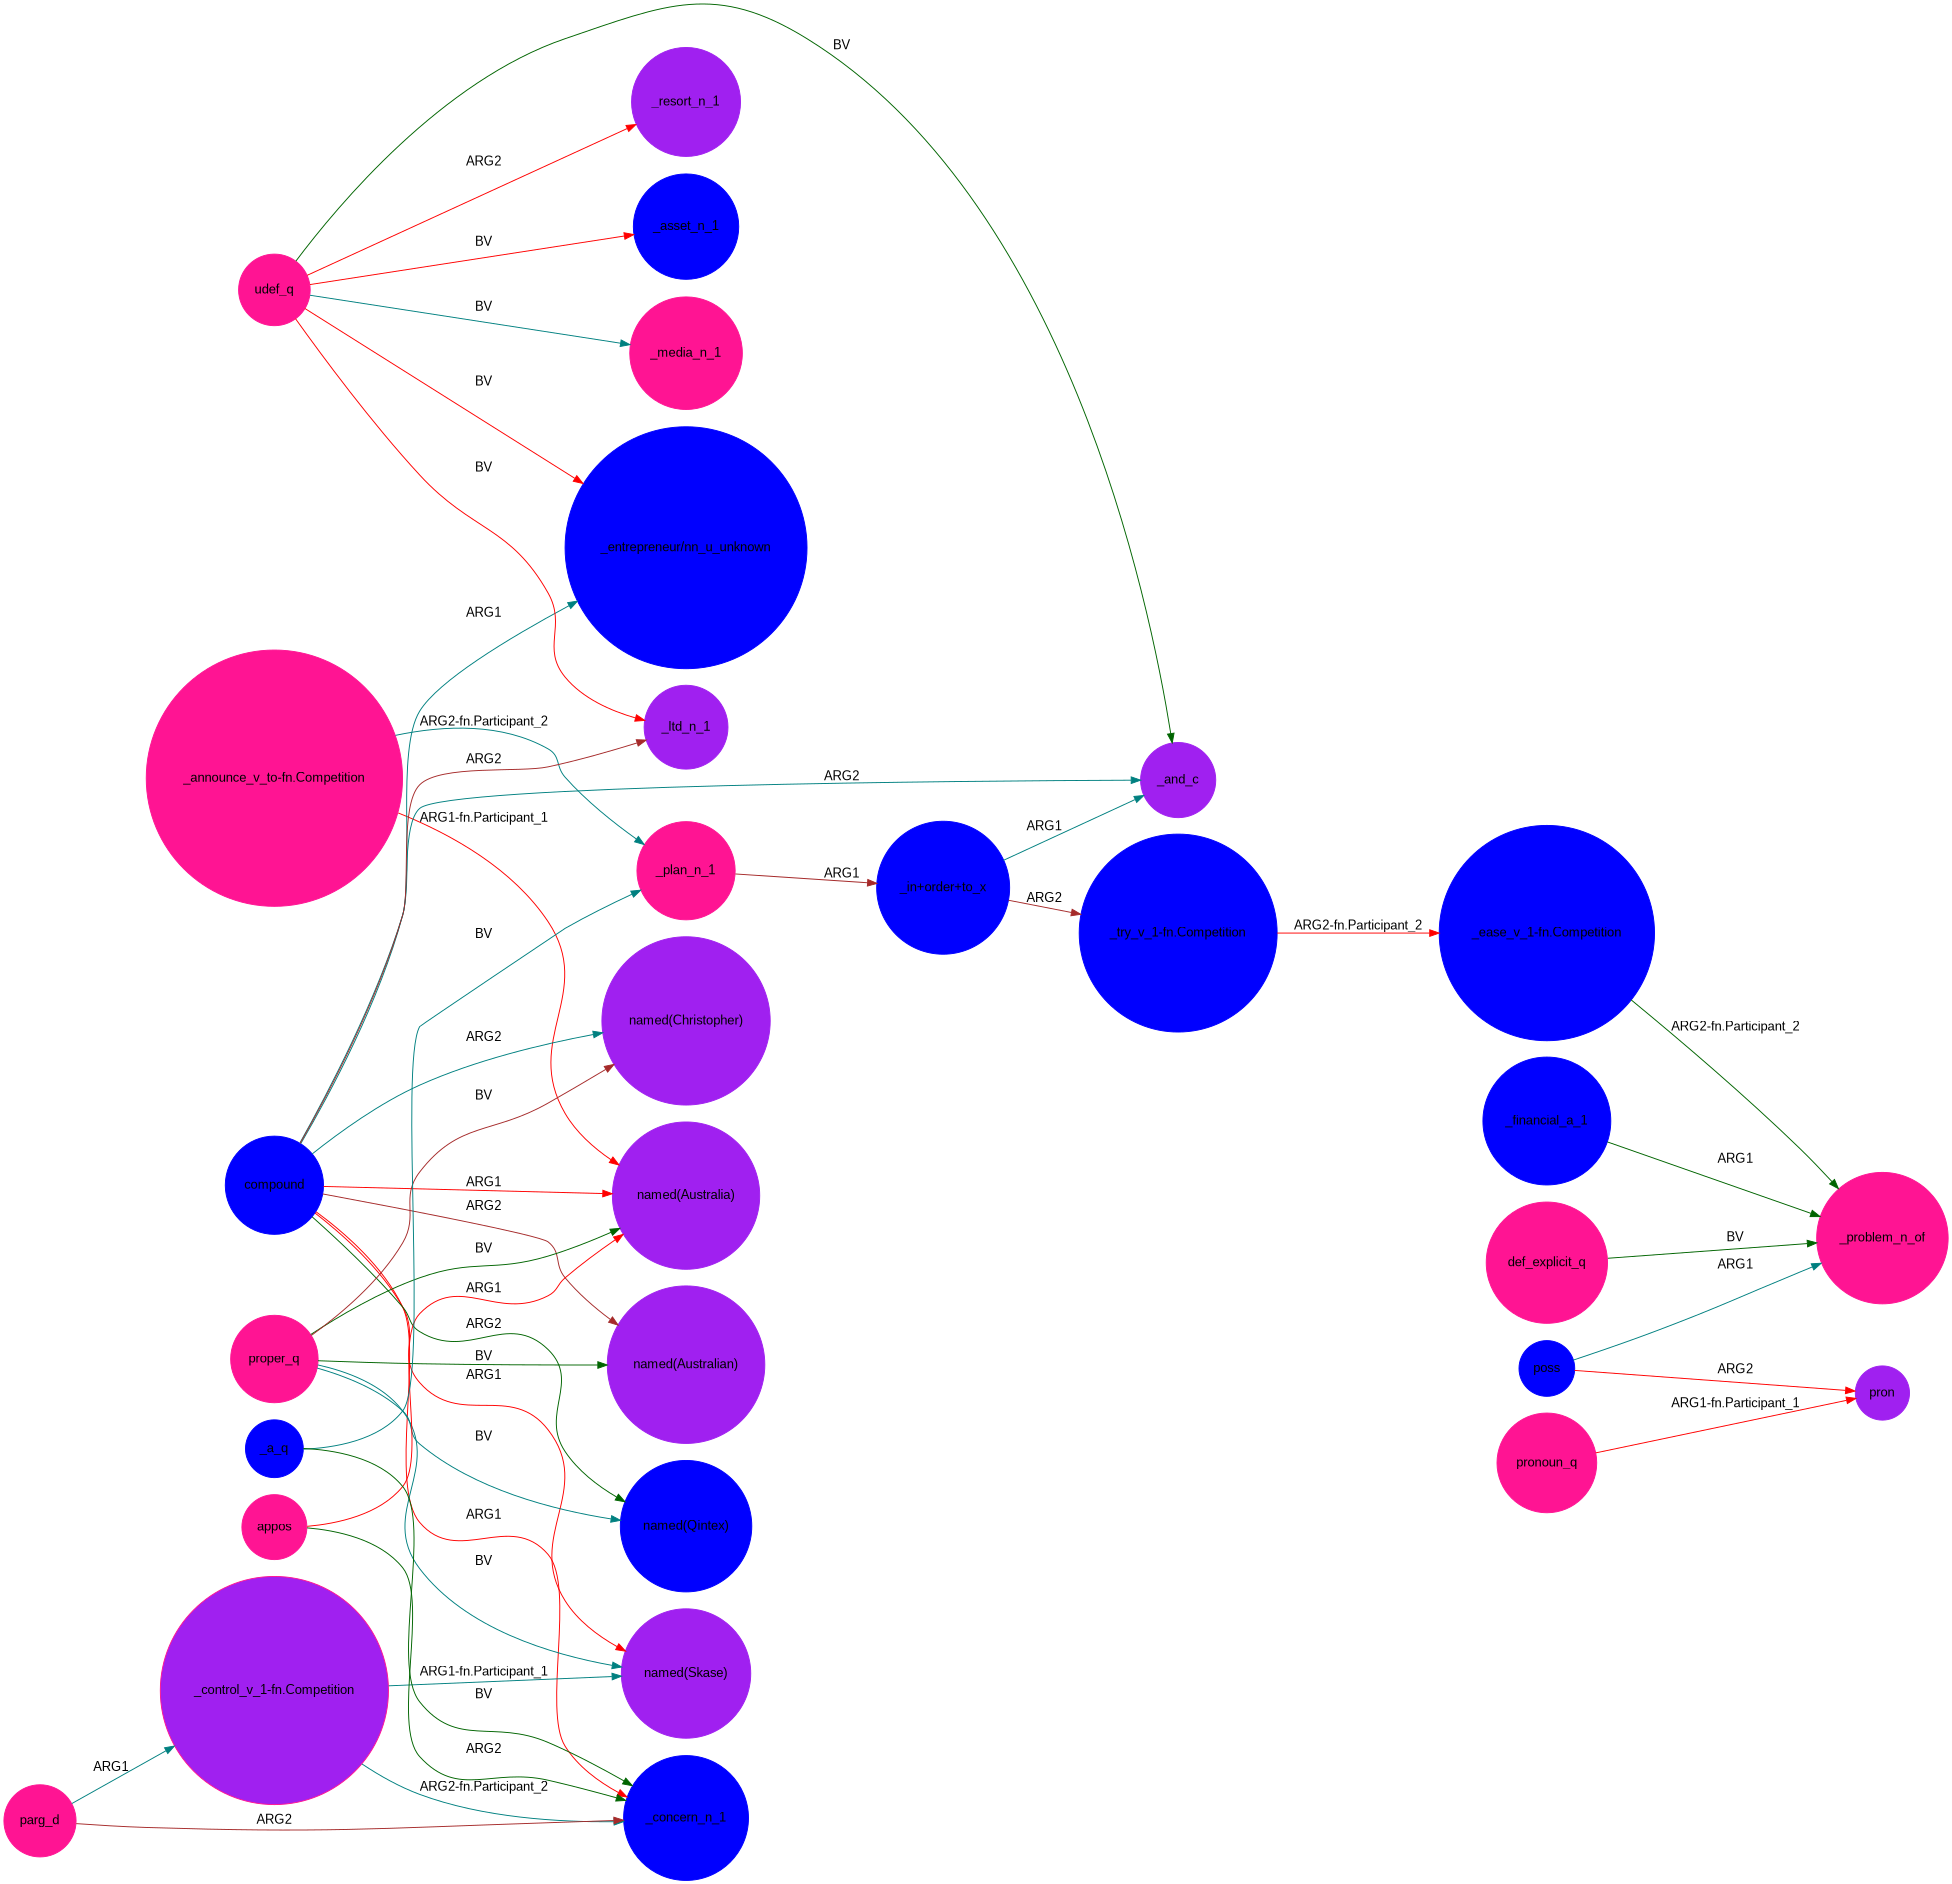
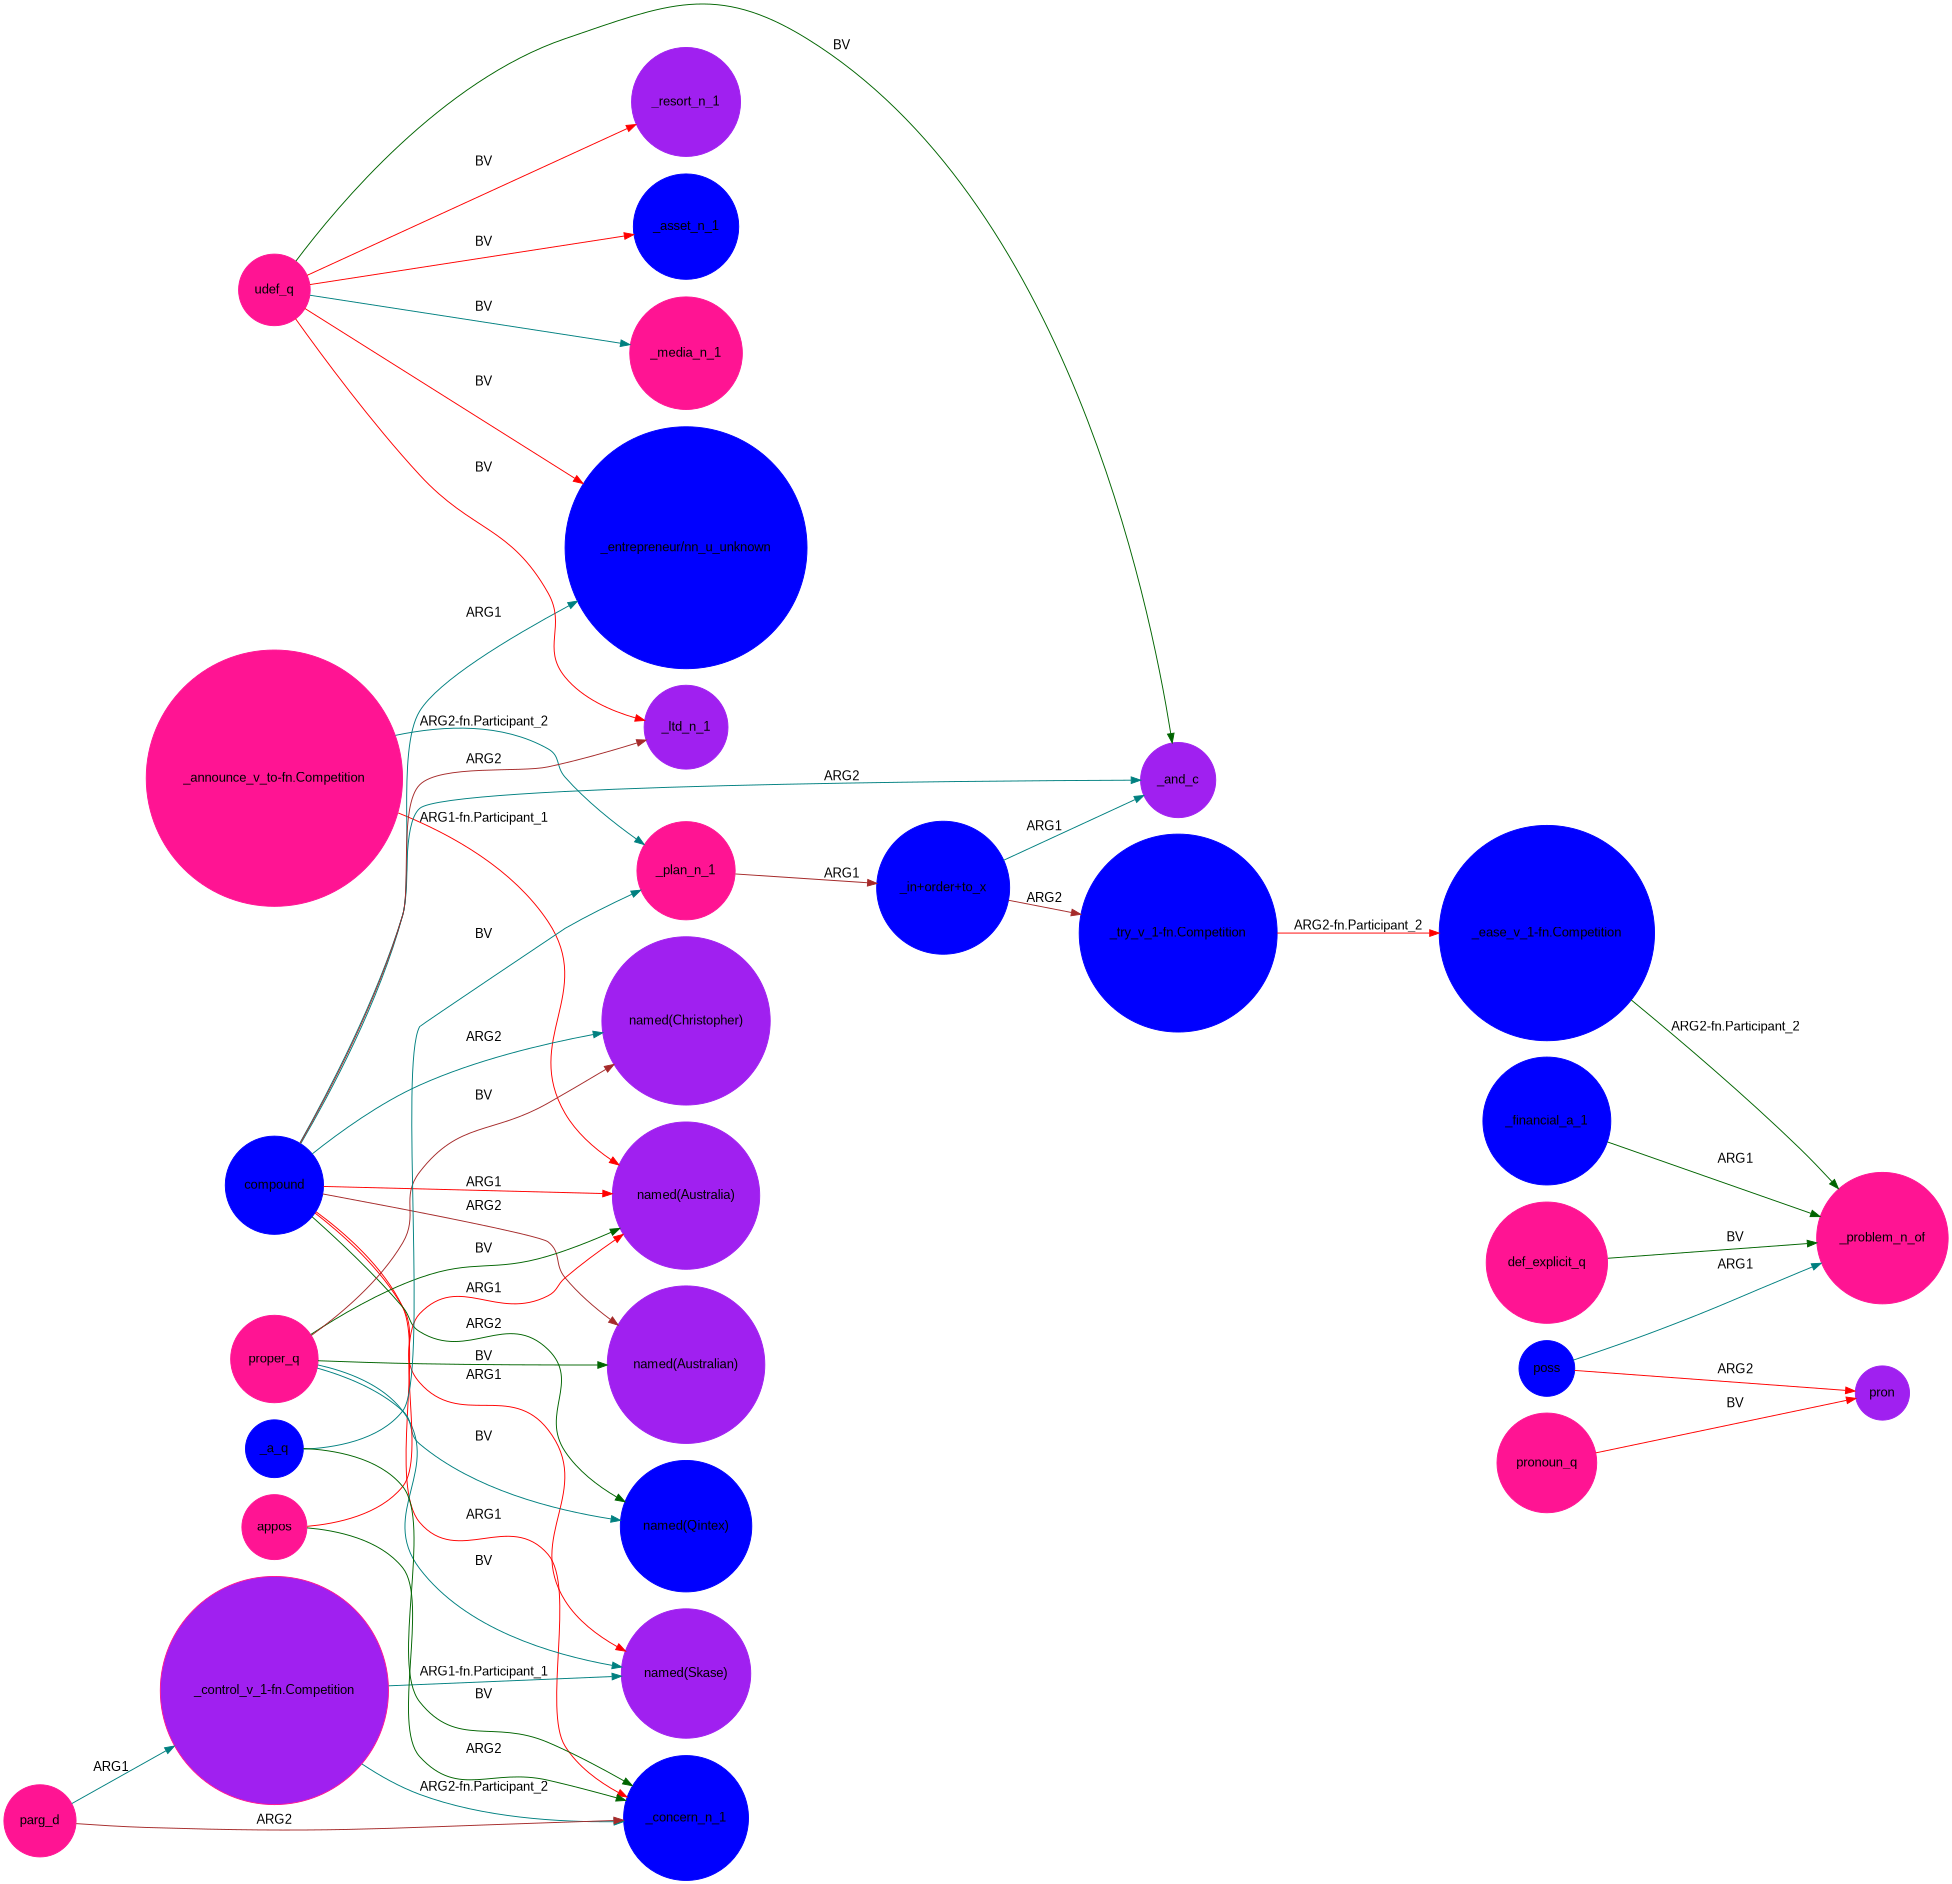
edge "udef_q" -> "_resort_n_1": label "ARG2" -> "BV"
edge "pronoun_q" -> "pron": label "ARG1-fn.Participant_1" -> "BV"
